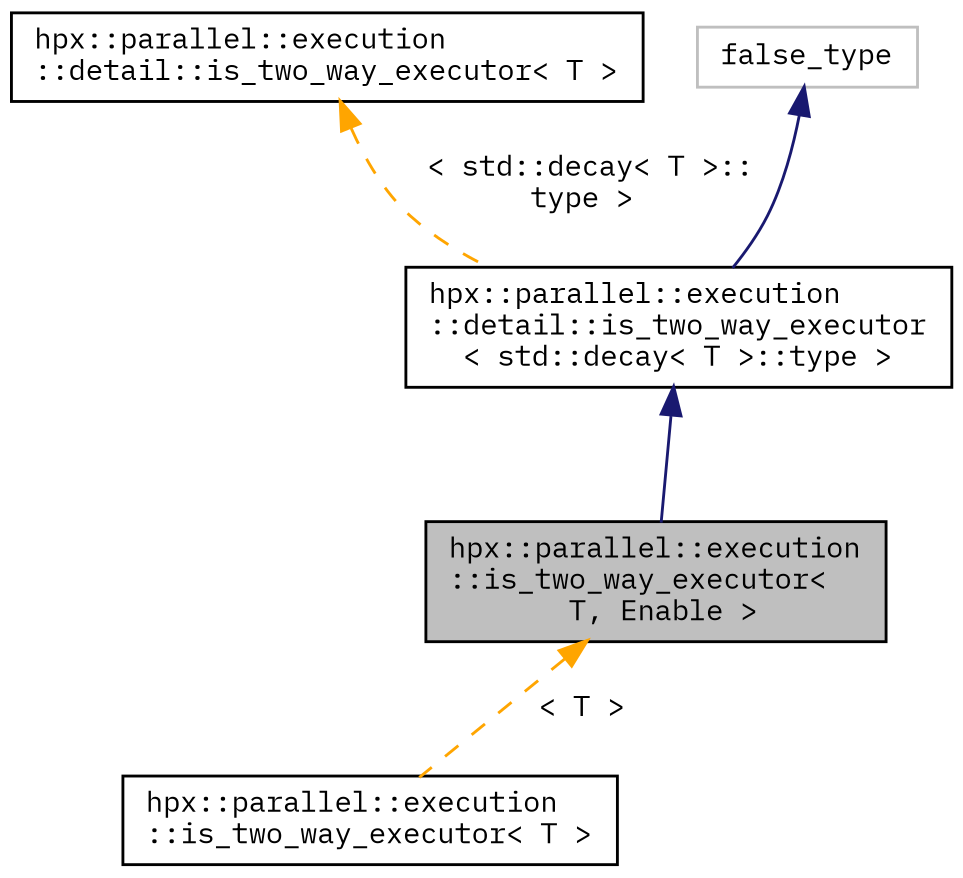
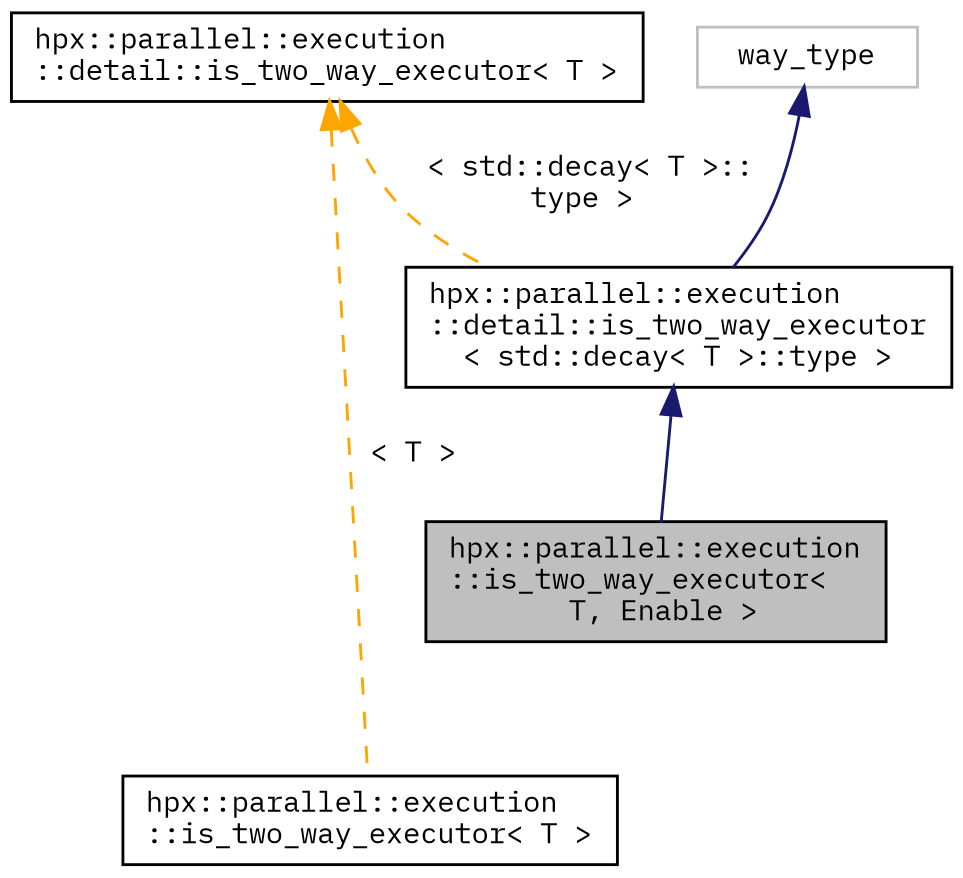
node "false_type": label "false_type" -> "way_type"
edge "hpx::parallel::execution ::is_two_way_executor< T >" -> "hpx::parallel::execution ::is_two_way_executor< T, Enable >": now "hpx::parallel::execution ::is_two_way_executor< T >" -> "hpx::parallel::execution ::detail::is_two_way_executor< T >"
